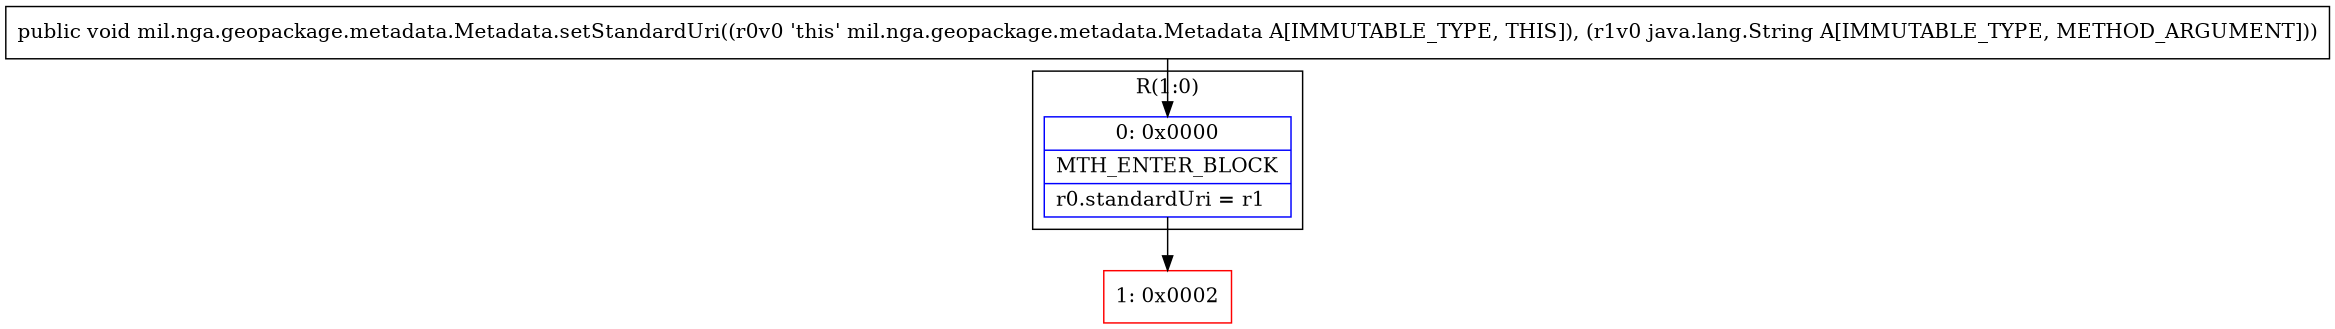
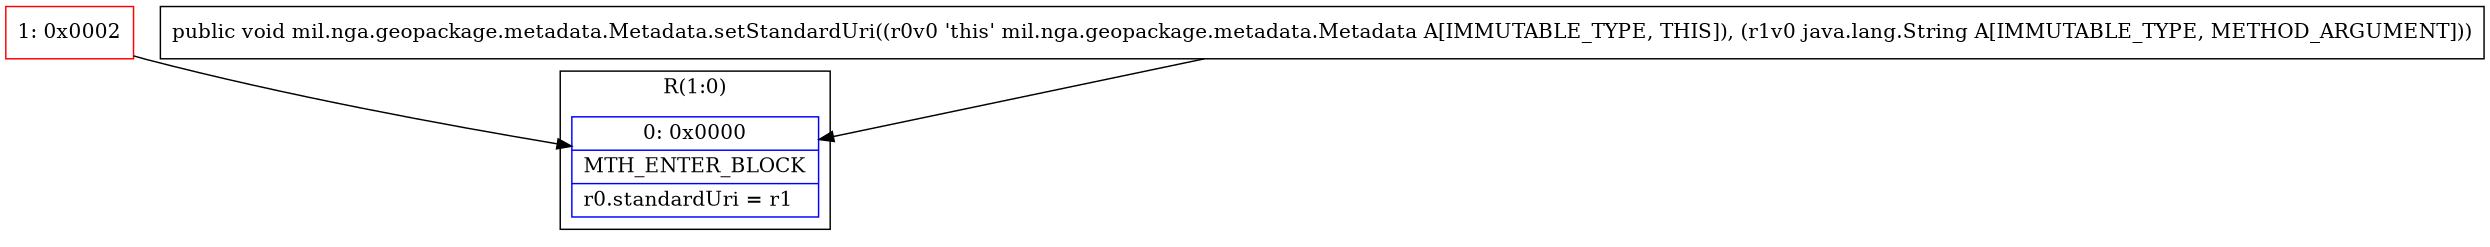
edge "0: 0x0000" -> "1: 0x0002": reversed
